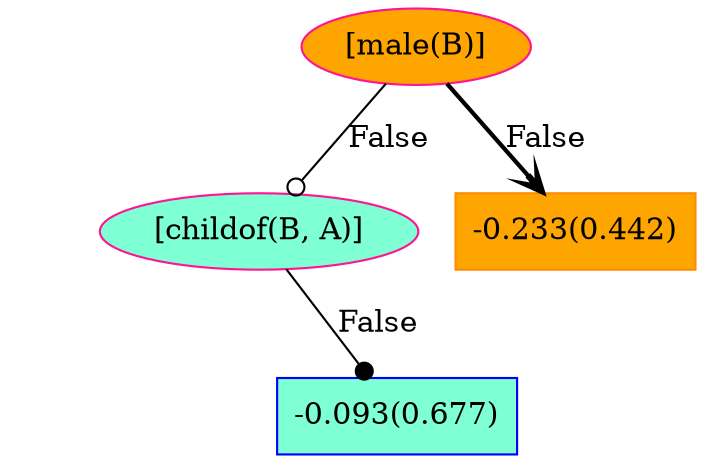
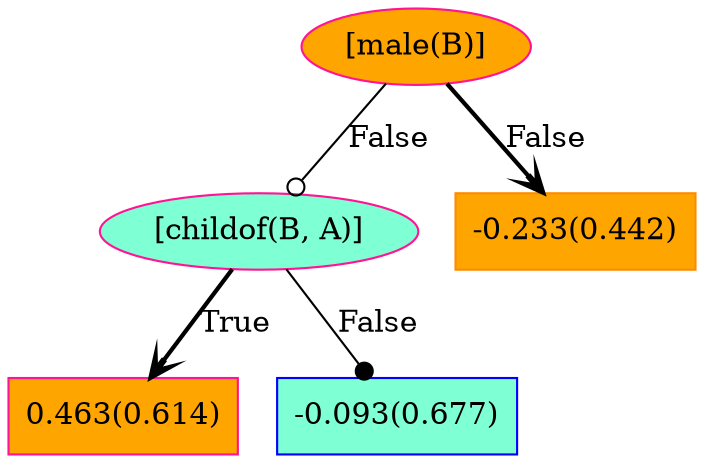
node "0.463(0.614)": added
